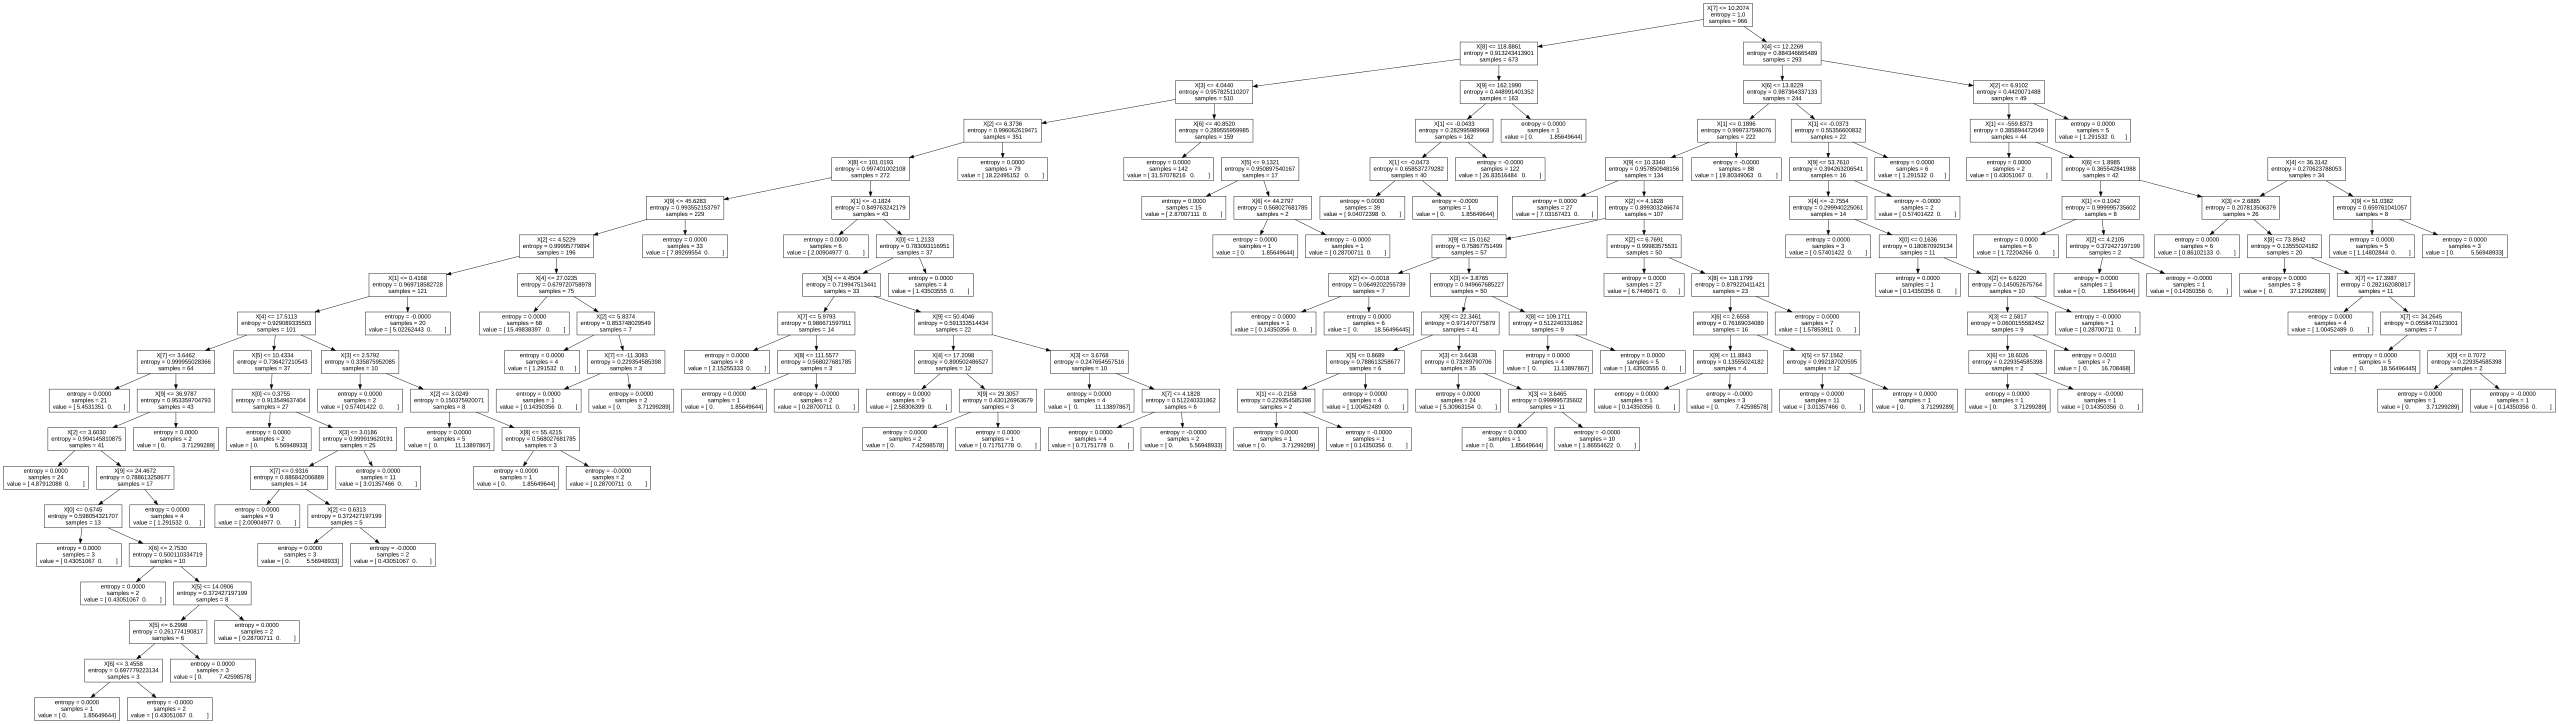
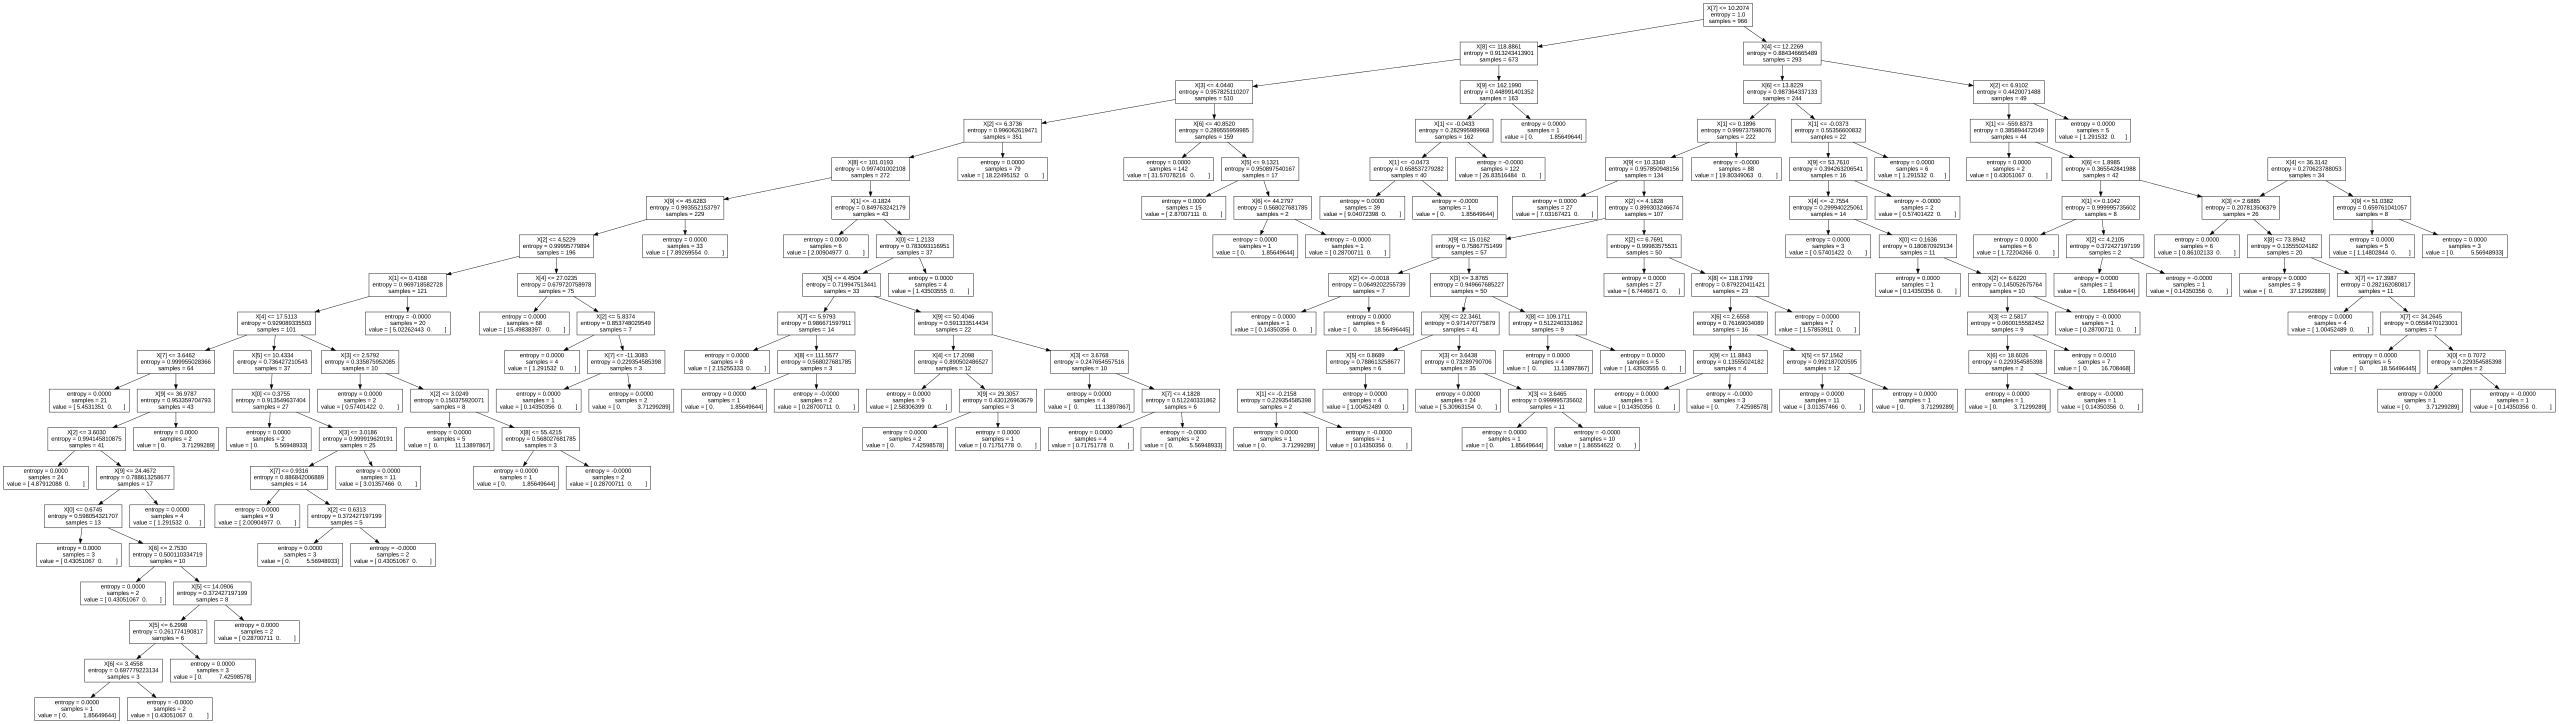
edge "X[6] <= 40.8520 entropy = 0.289555959985 samples = 159" -> "X[5] <= 9.1321 entropy = 0.950897540167 samples = 17": added
edge "X[7] <= 34.2645 entropy = 0.0558470123001 samples = 7" -> "X[0] <= 0.7072 entropy = 0.229354585398 samples = 2": added
edge "X[5] <= 0.8689 entropy = 0.788613258677 samples = 6" -> "X[1] <= -0.2158 entropy = 0.229354585398 samples = 2": removed
